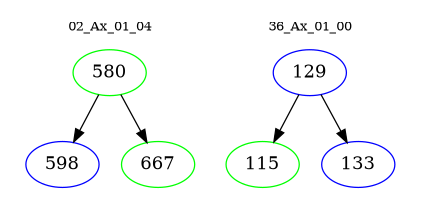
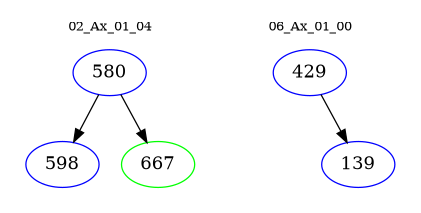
cluster "36_Ax_01_00": label "36_Ax_01_00" -> "06_Ax_01_00"
node "580": color green -> blue
node "129": label "129" -> "429"
node "115": removed
node "133": label "133" -> "139"
